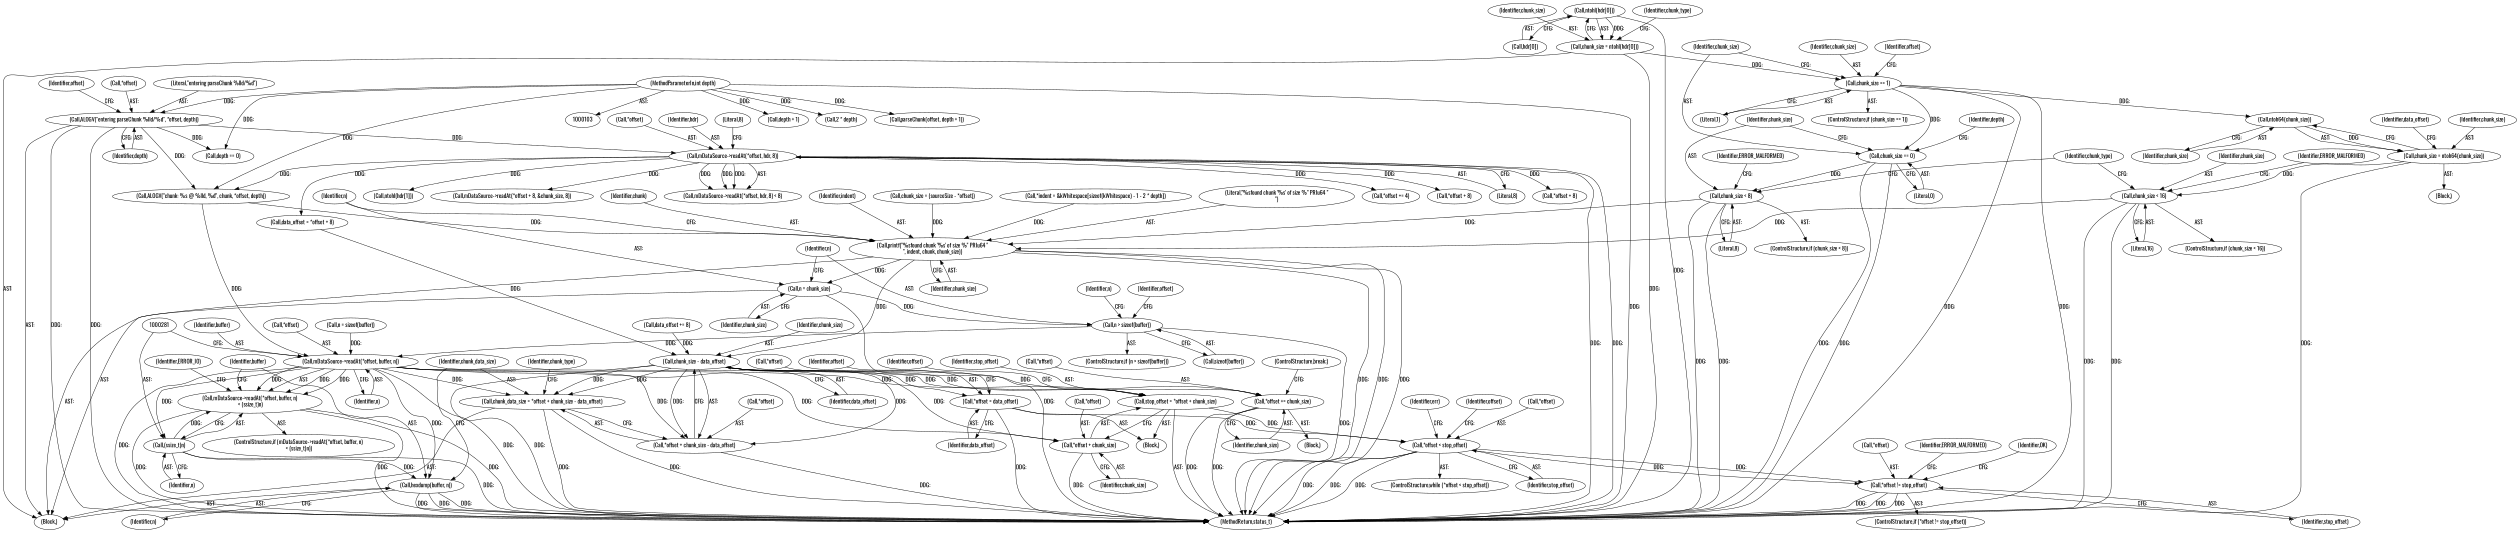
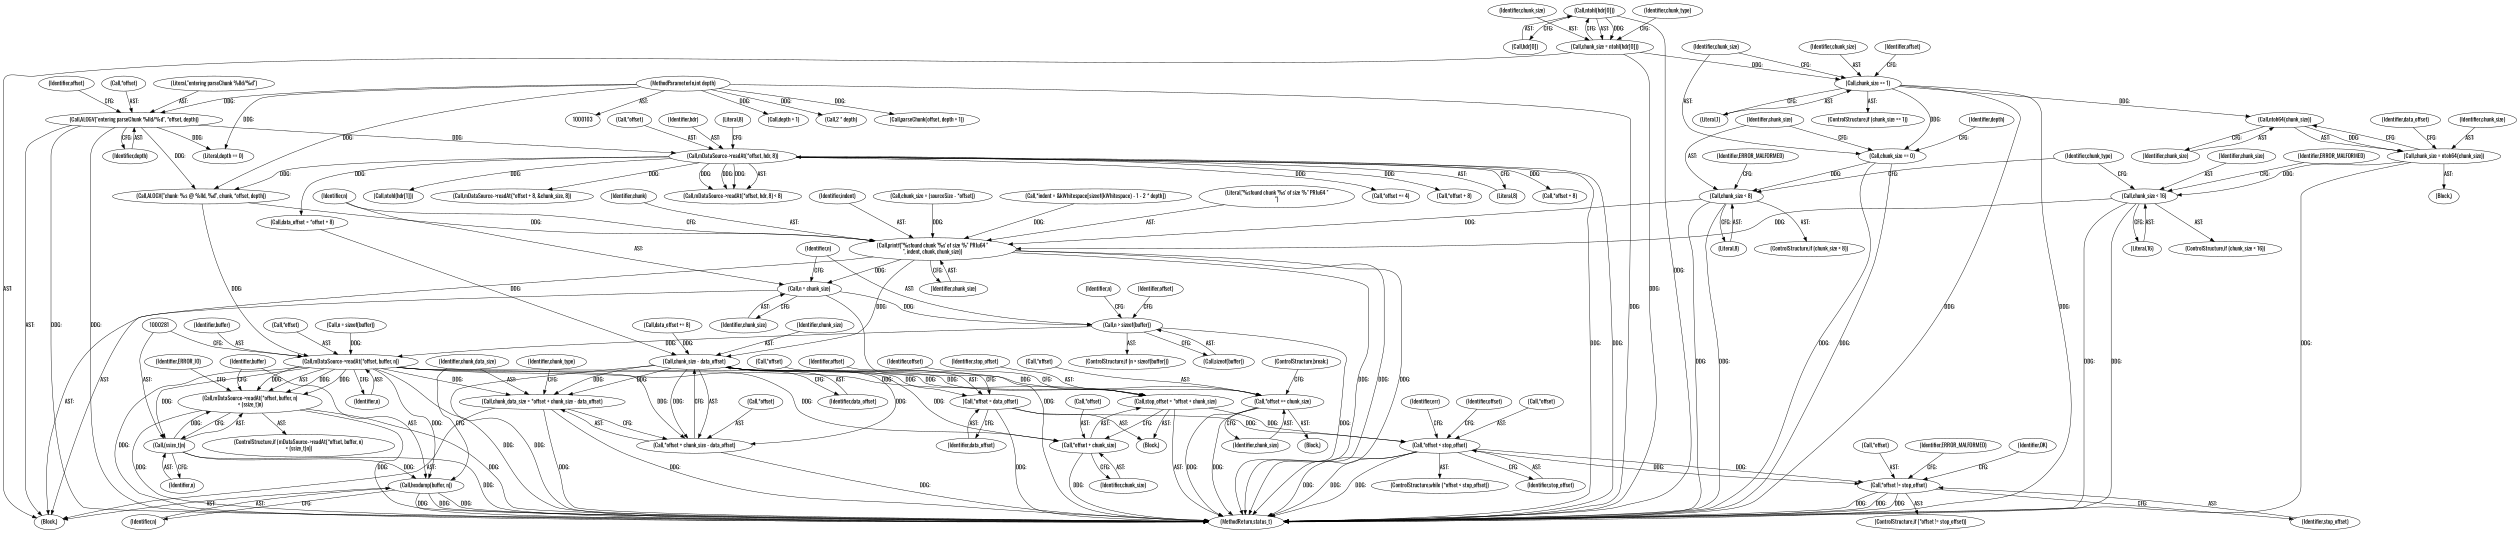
node "(Call,depth == 0)": label "(Call,depth == 0)" -> "(Literal,depth == 0)"
node "(Literal,0)": removed
